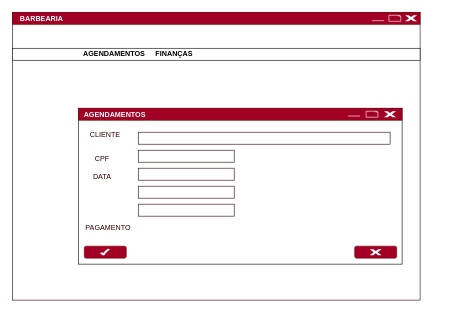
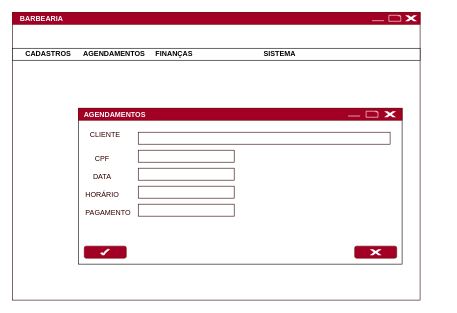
node "CADASTROS": added
node "SISTEMA": added
node "HORÁRIO": added
node "PAGAMENTO": moved (108, 228) -> (108, 213)
